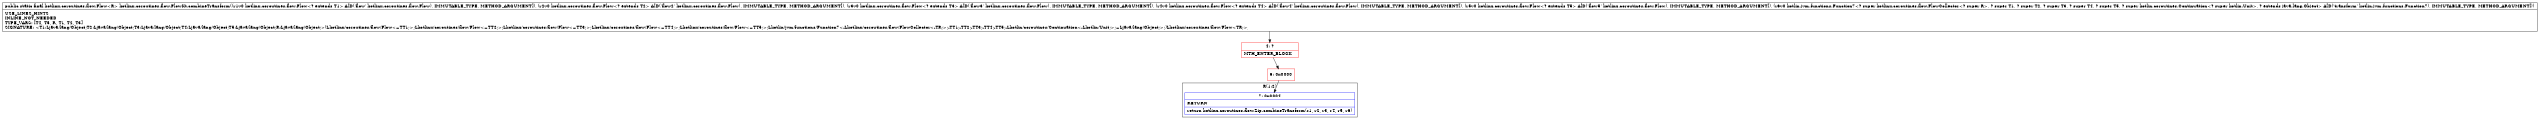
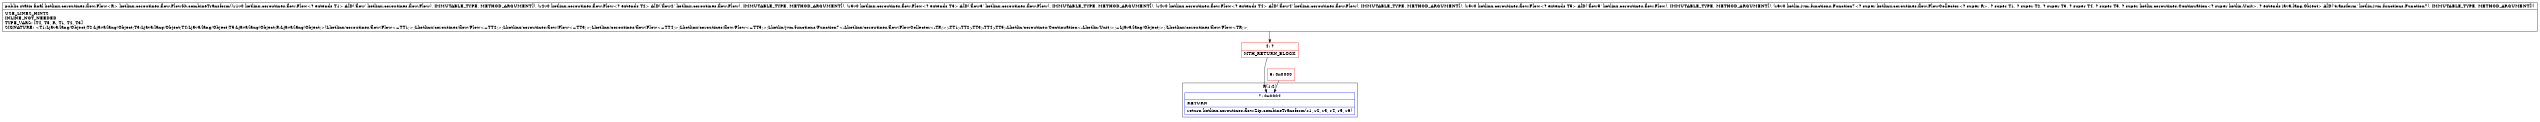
node "4: ?": text "MTH_ENTER_BLOCK" -> "MTH_RETURN_BLOCK"
edge "4: ?" -> "6: 0x0000": now "4: ?" -> "7: 0x0004"
